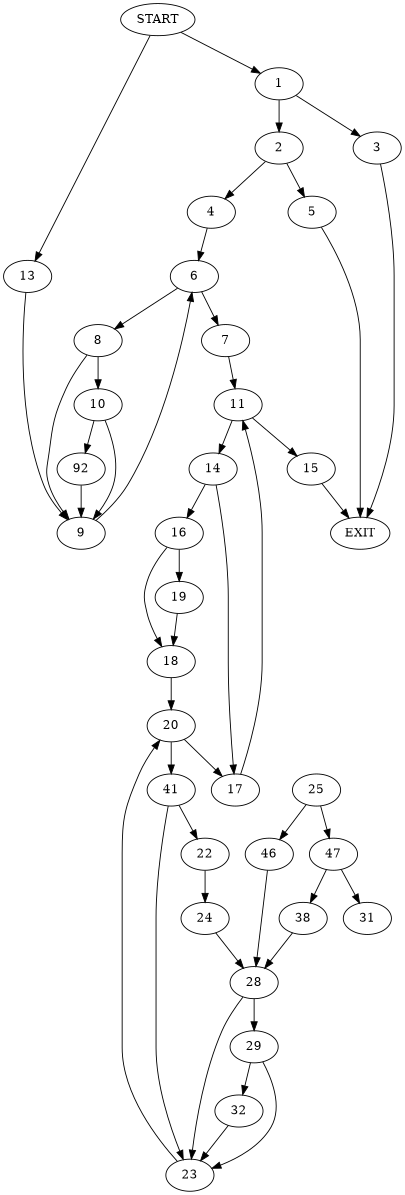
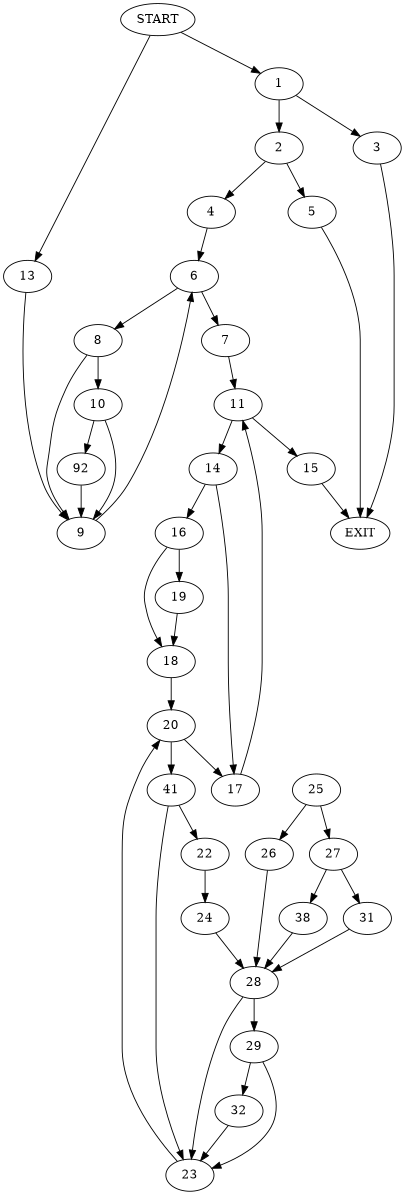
node "46": label "46" -> "26"
node "47": label "47" -> "27"
edge "31" -> "28": added
